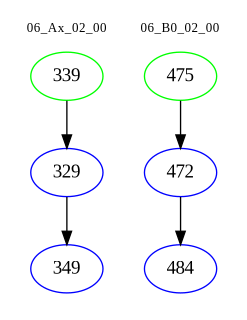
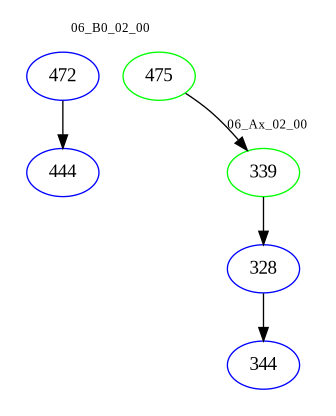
edge "475" -> "472": now "475" -> "339"
node "329": label "329" -> "328"
node "349": label "349" -> "344"
node "484": label "484" -> "444"
